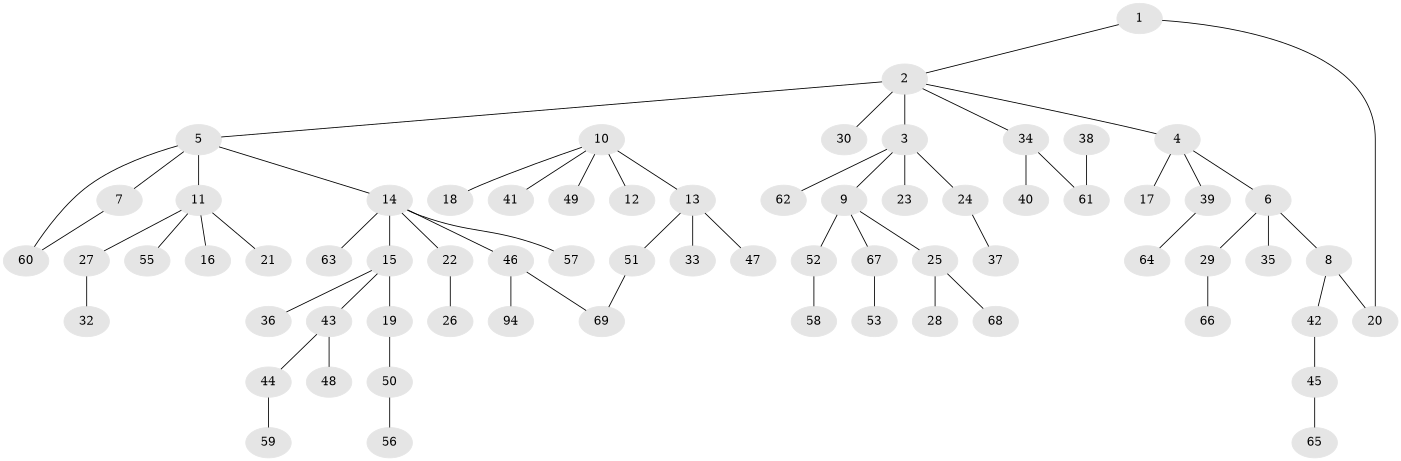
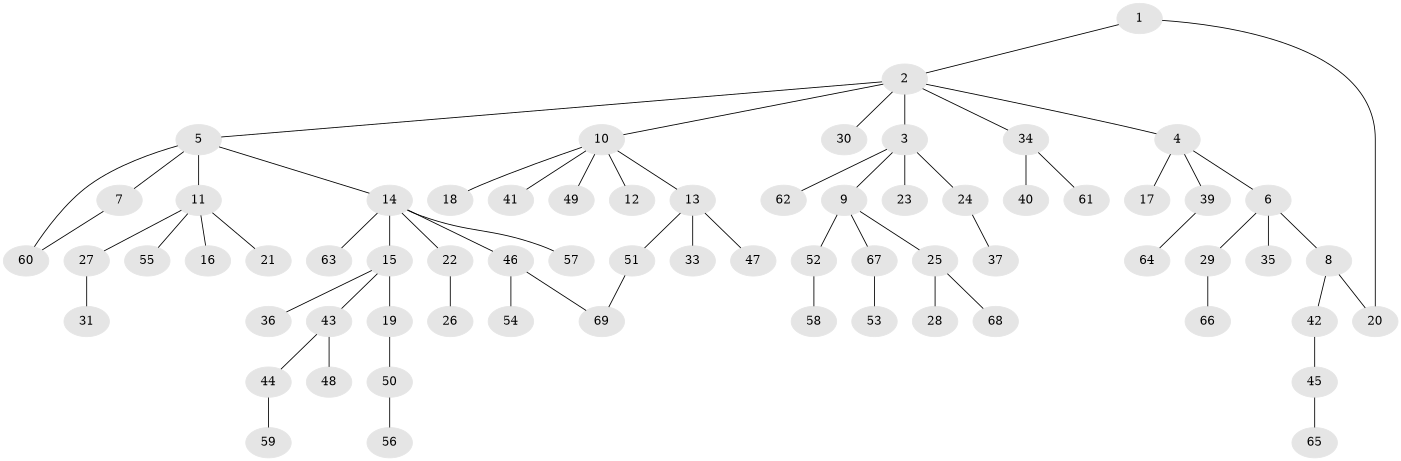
edge "2" -- "10": added
node "38": removed
node "32": label "32" -> "31"
node "94": label "94" -> "54"
